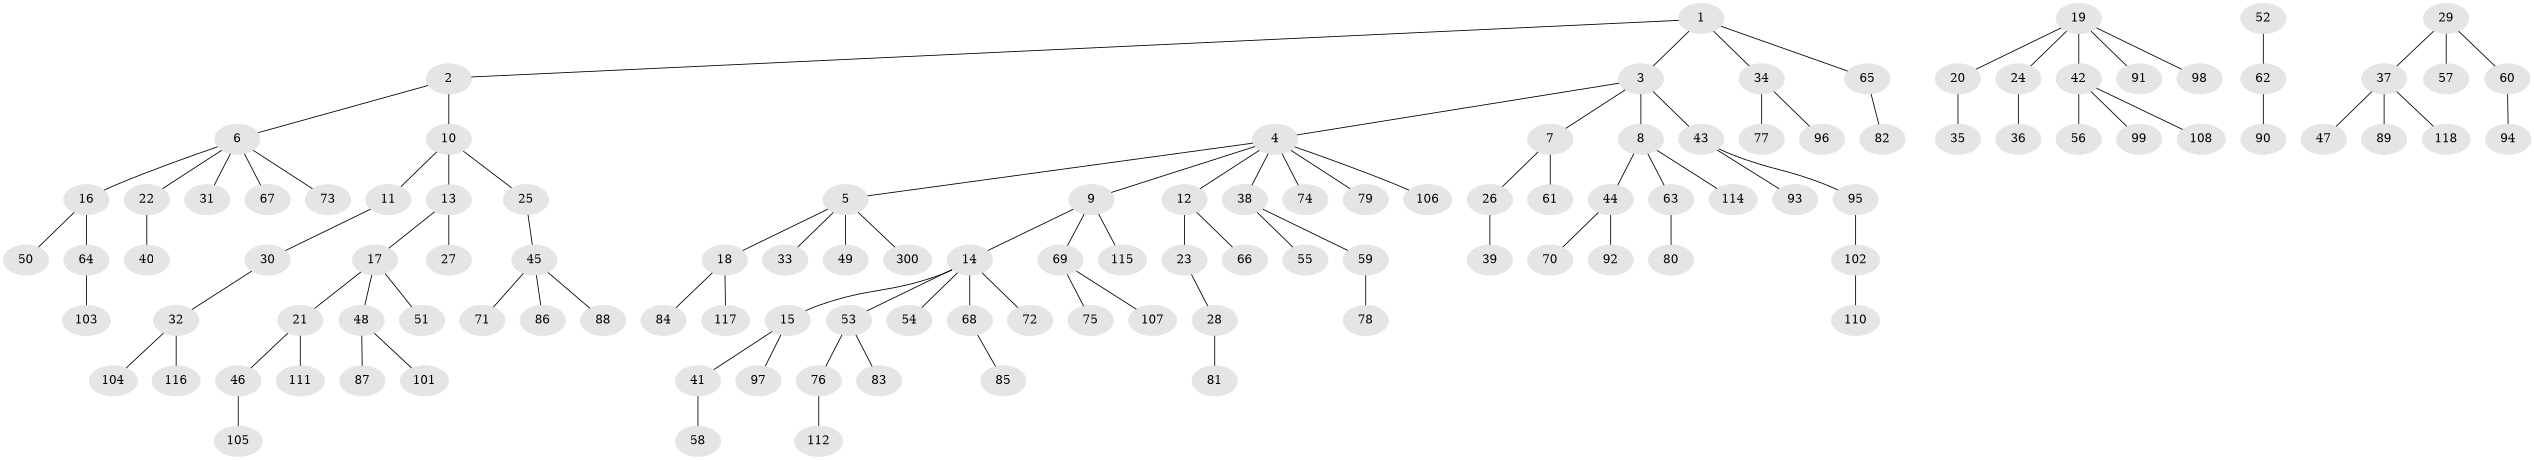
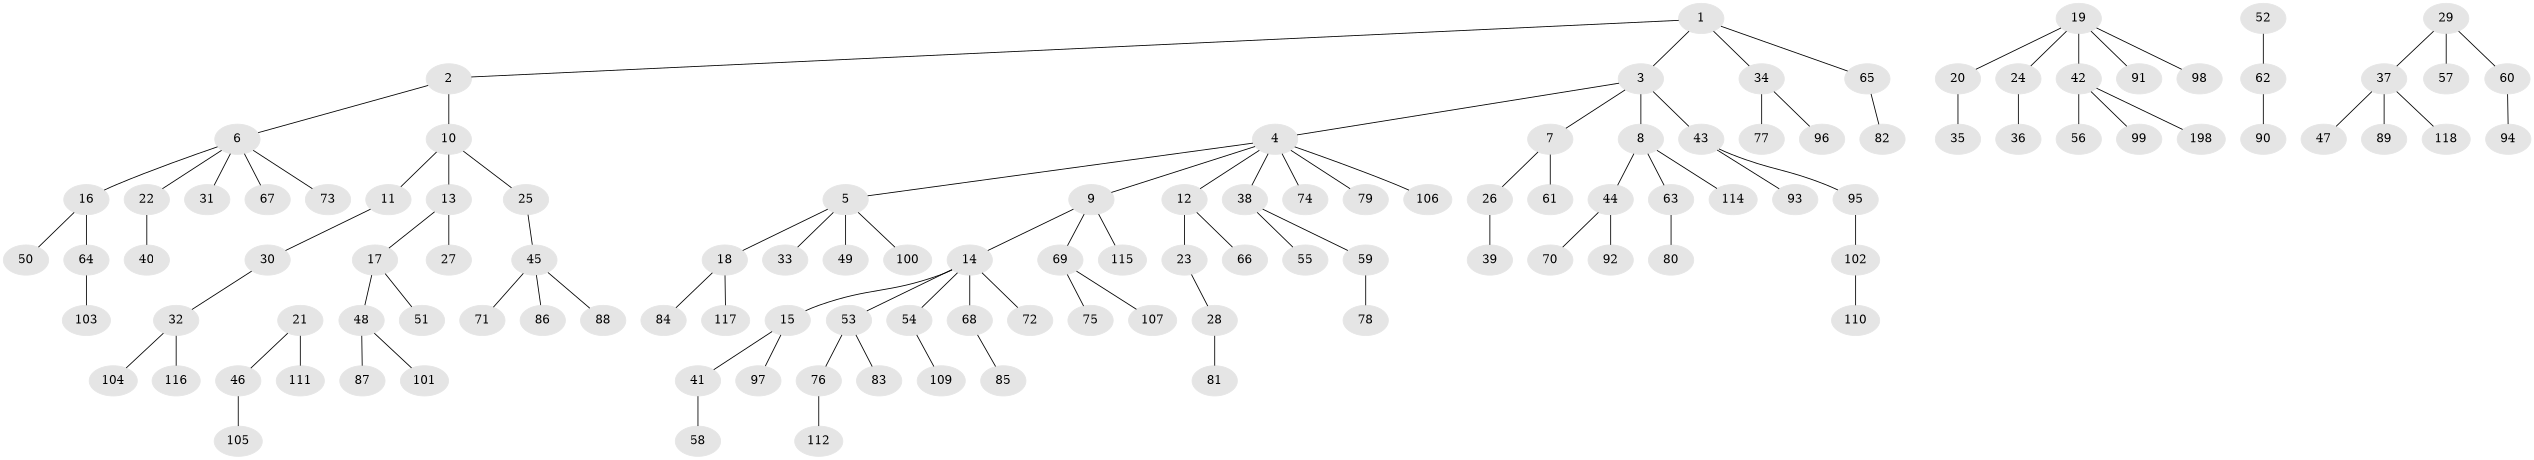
node "108": label "108" -> "198"
node "300": label "300" -> "100"
edge "17" -- "21": removed
node "109": added
